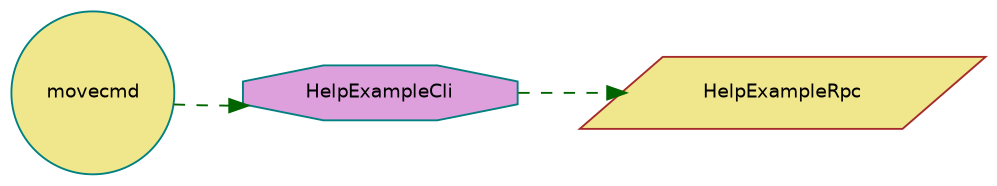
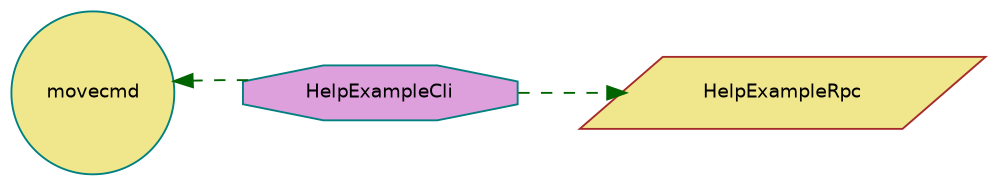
edge "movecmd" -> "HelpExampleCli": reversed
